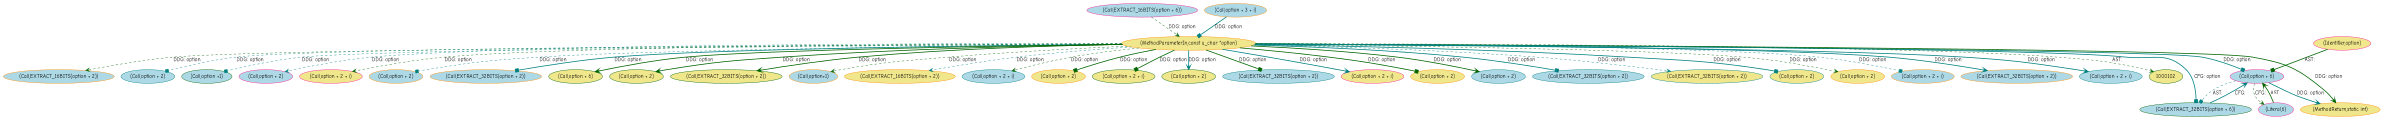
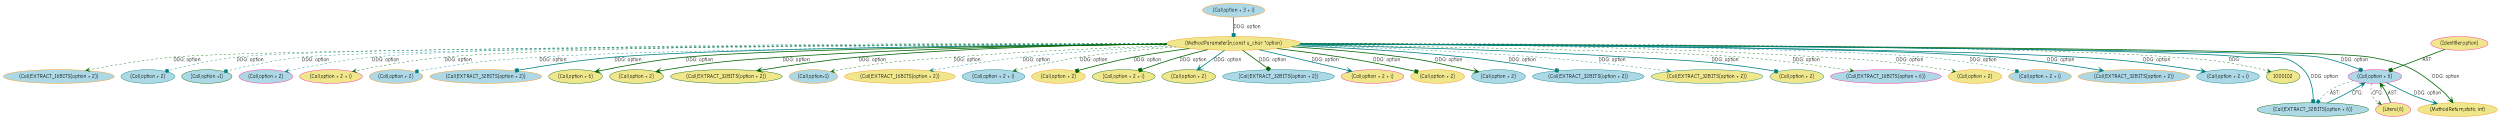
edge "(Call,EXTRACT_16BITS(option + 6))" -> "(MethodParameterIn,const u_char *option)": reversed
edge "(MethodParameterIn,const u_char *option)" -> "1000102": label "AST: " -> "DDG: "
edge "(MethodParameterIn,const u_char *option)" -> "(Call,EXTRACT_32BITS(option + 6))": label "CFG: option" -> "DDG: option"
node "(Literal,6)": fillcolor lightblue -> khaki
